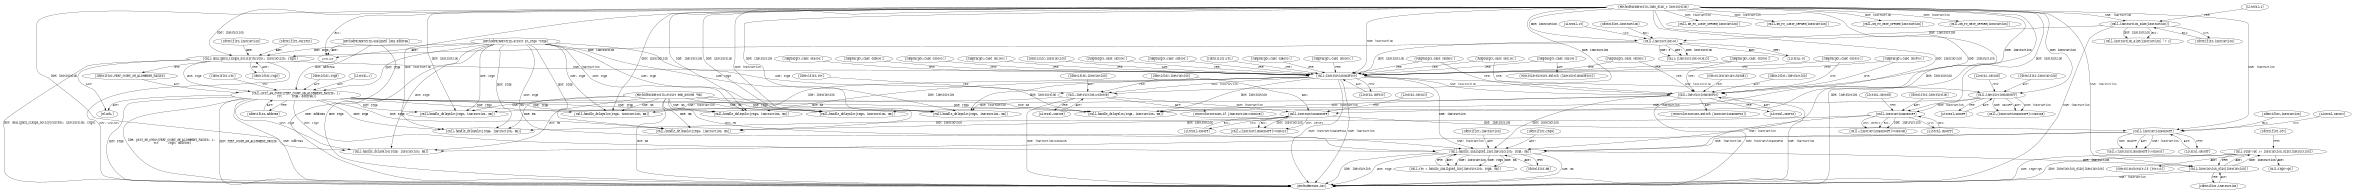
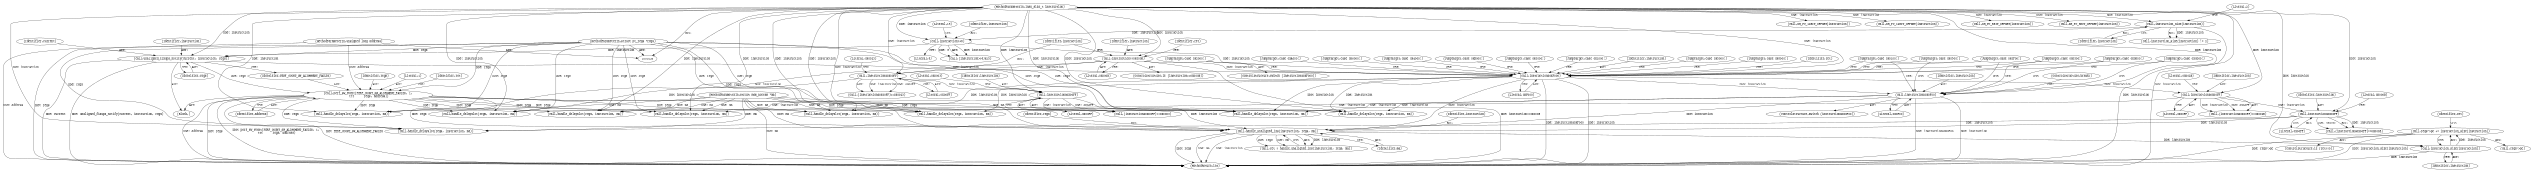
edge "(Literal,8)" -> "(Call,instruction>>8)": removed, label "AST:"
edge "(Call,instruction&0xF000)" -> "(Call,instruction==0x000B)": reversed
